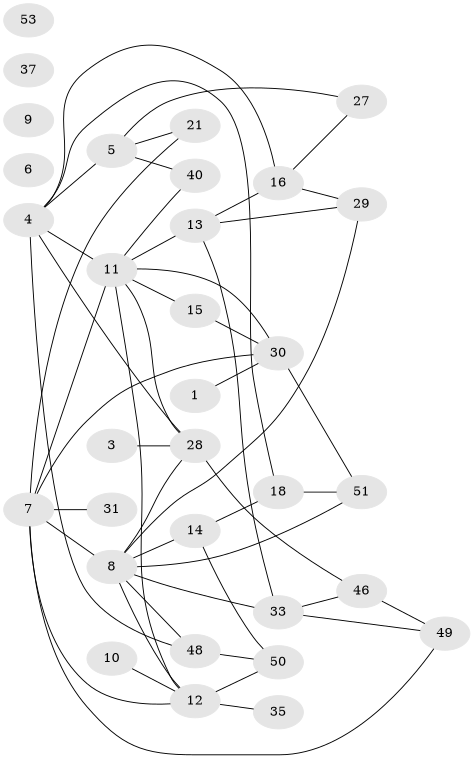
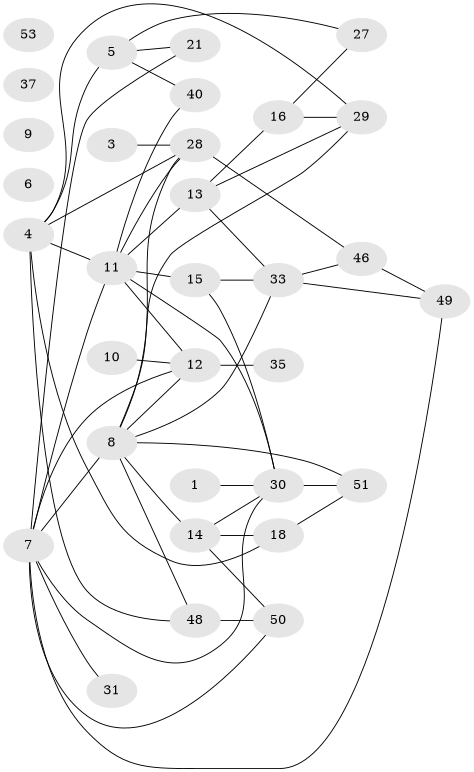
edge "16" -- "4": now "29" -- "4"
edge "15" -- "33": added
edge "30" -- "14": added
edge "50" -- "12": now "50" -- "7"
